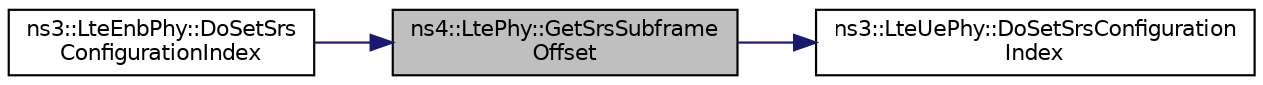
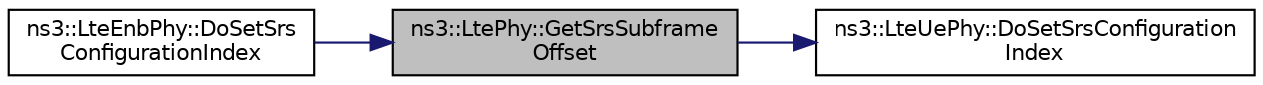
node "ns4::LtePhy::GetSrsSubframe Offset": label "ns4::LtePhy::GetSrsSubframe Offset" -> "ns3::LtePhy::GetSrsSubframe Offset"
